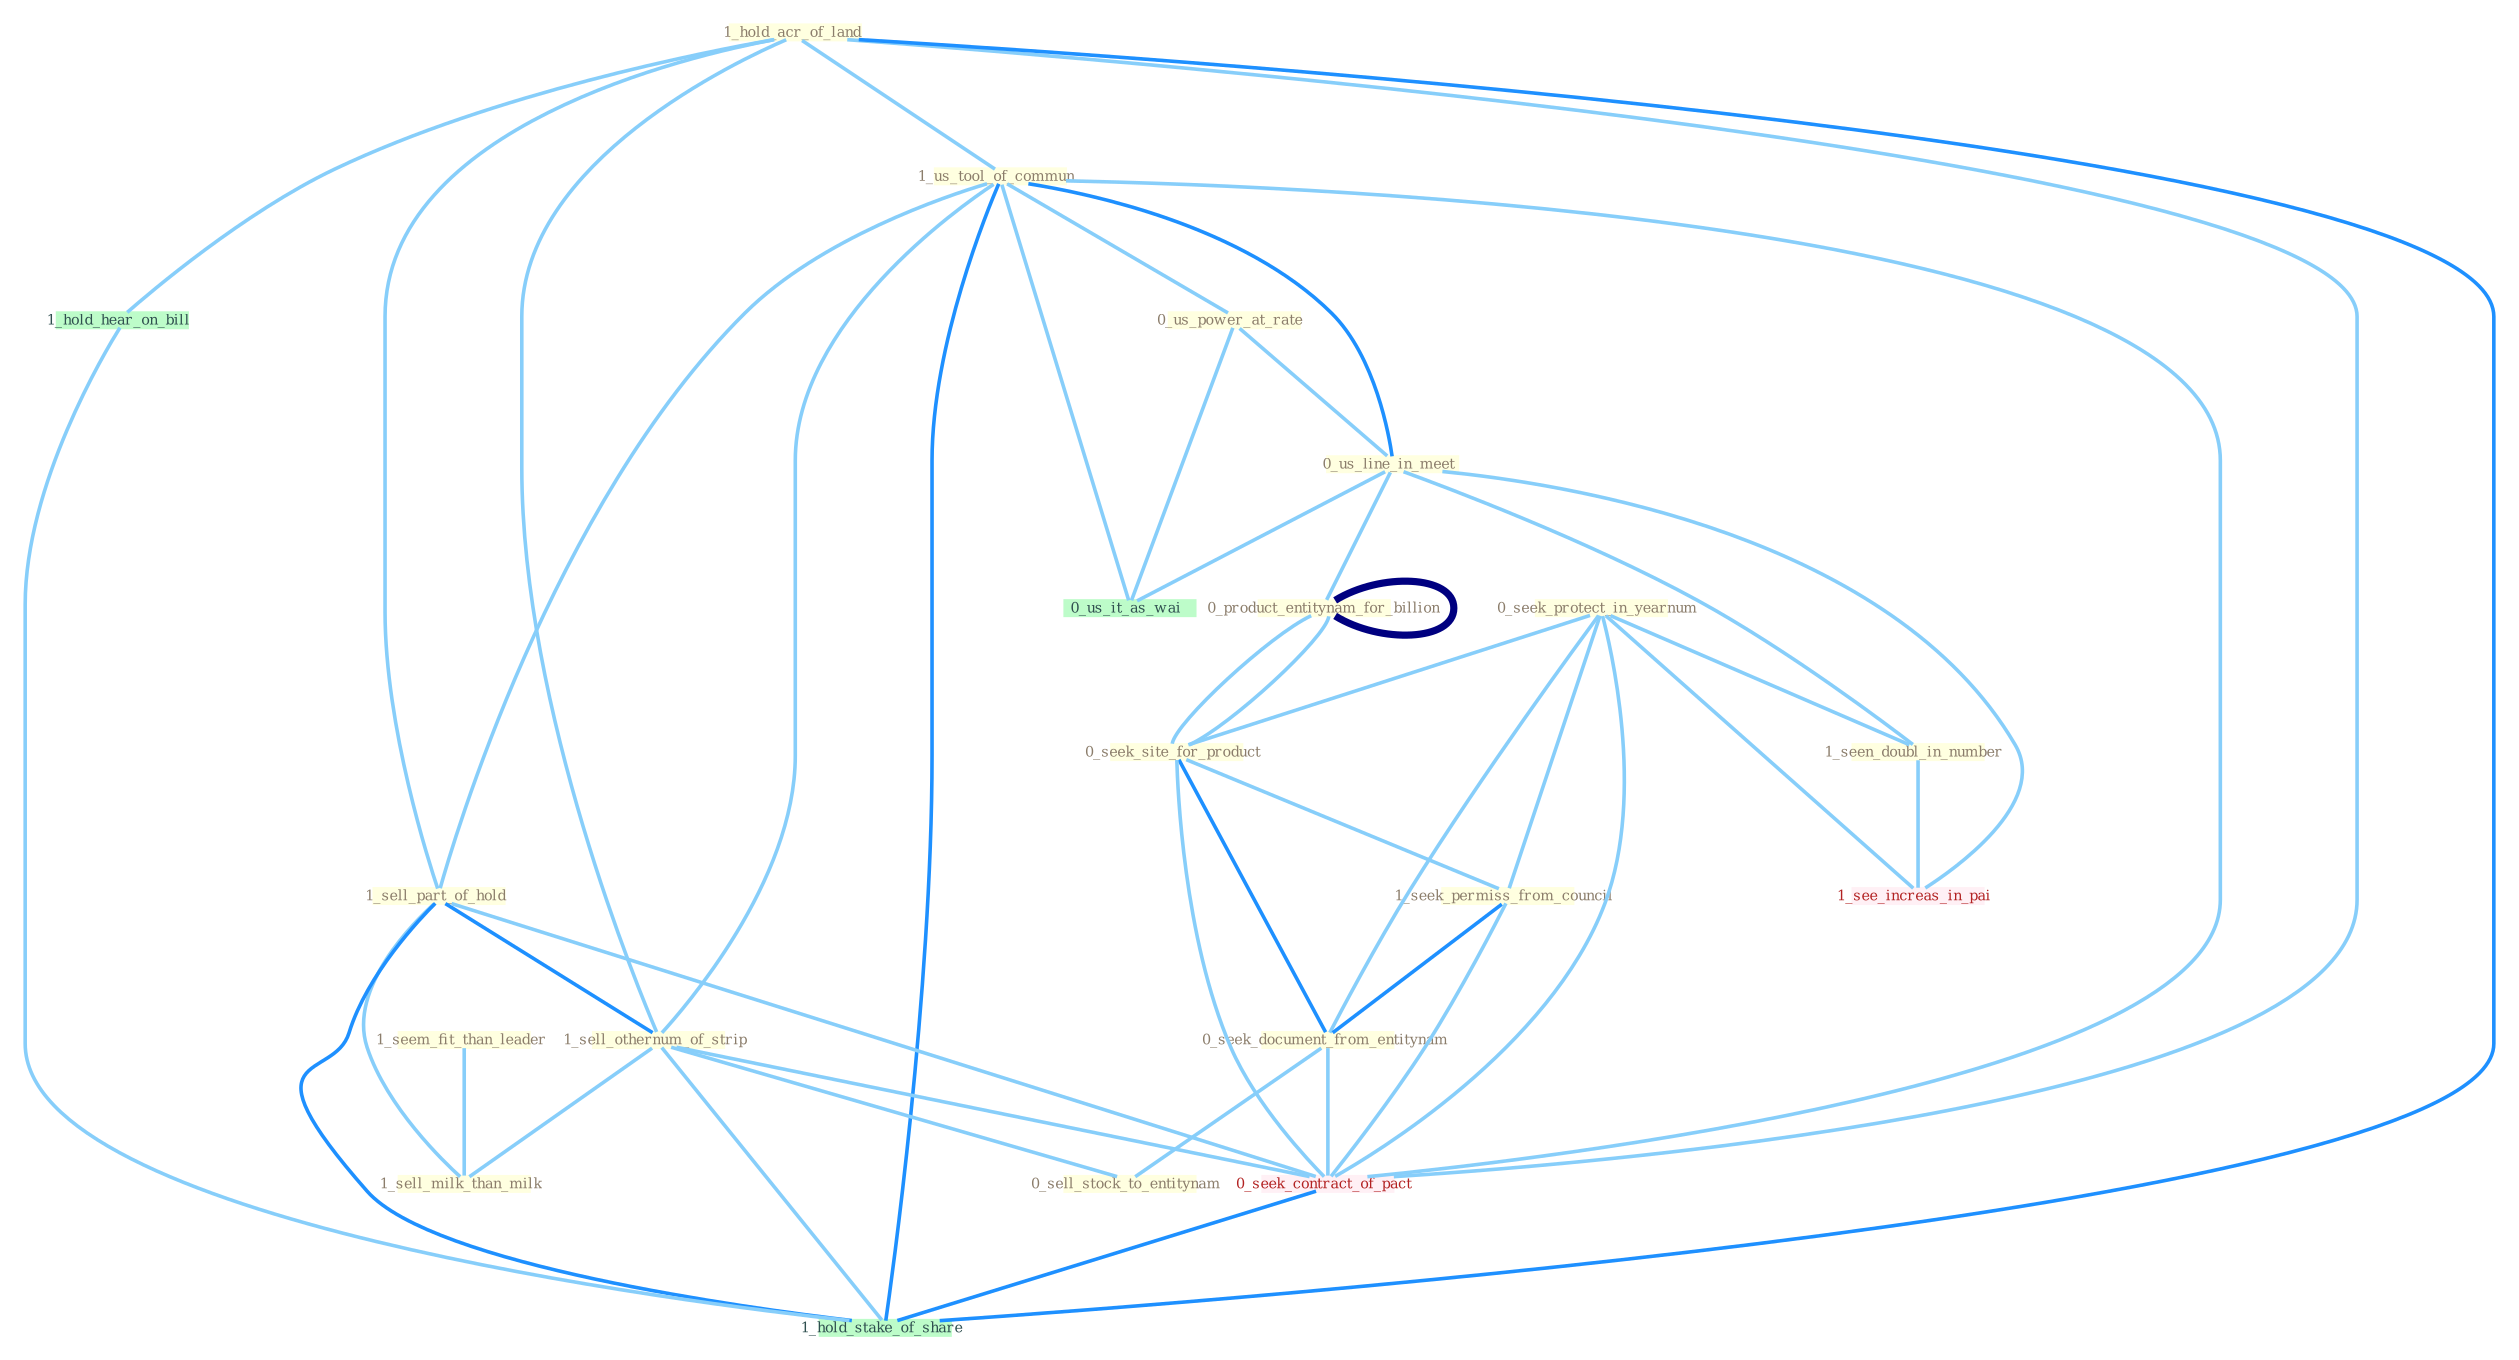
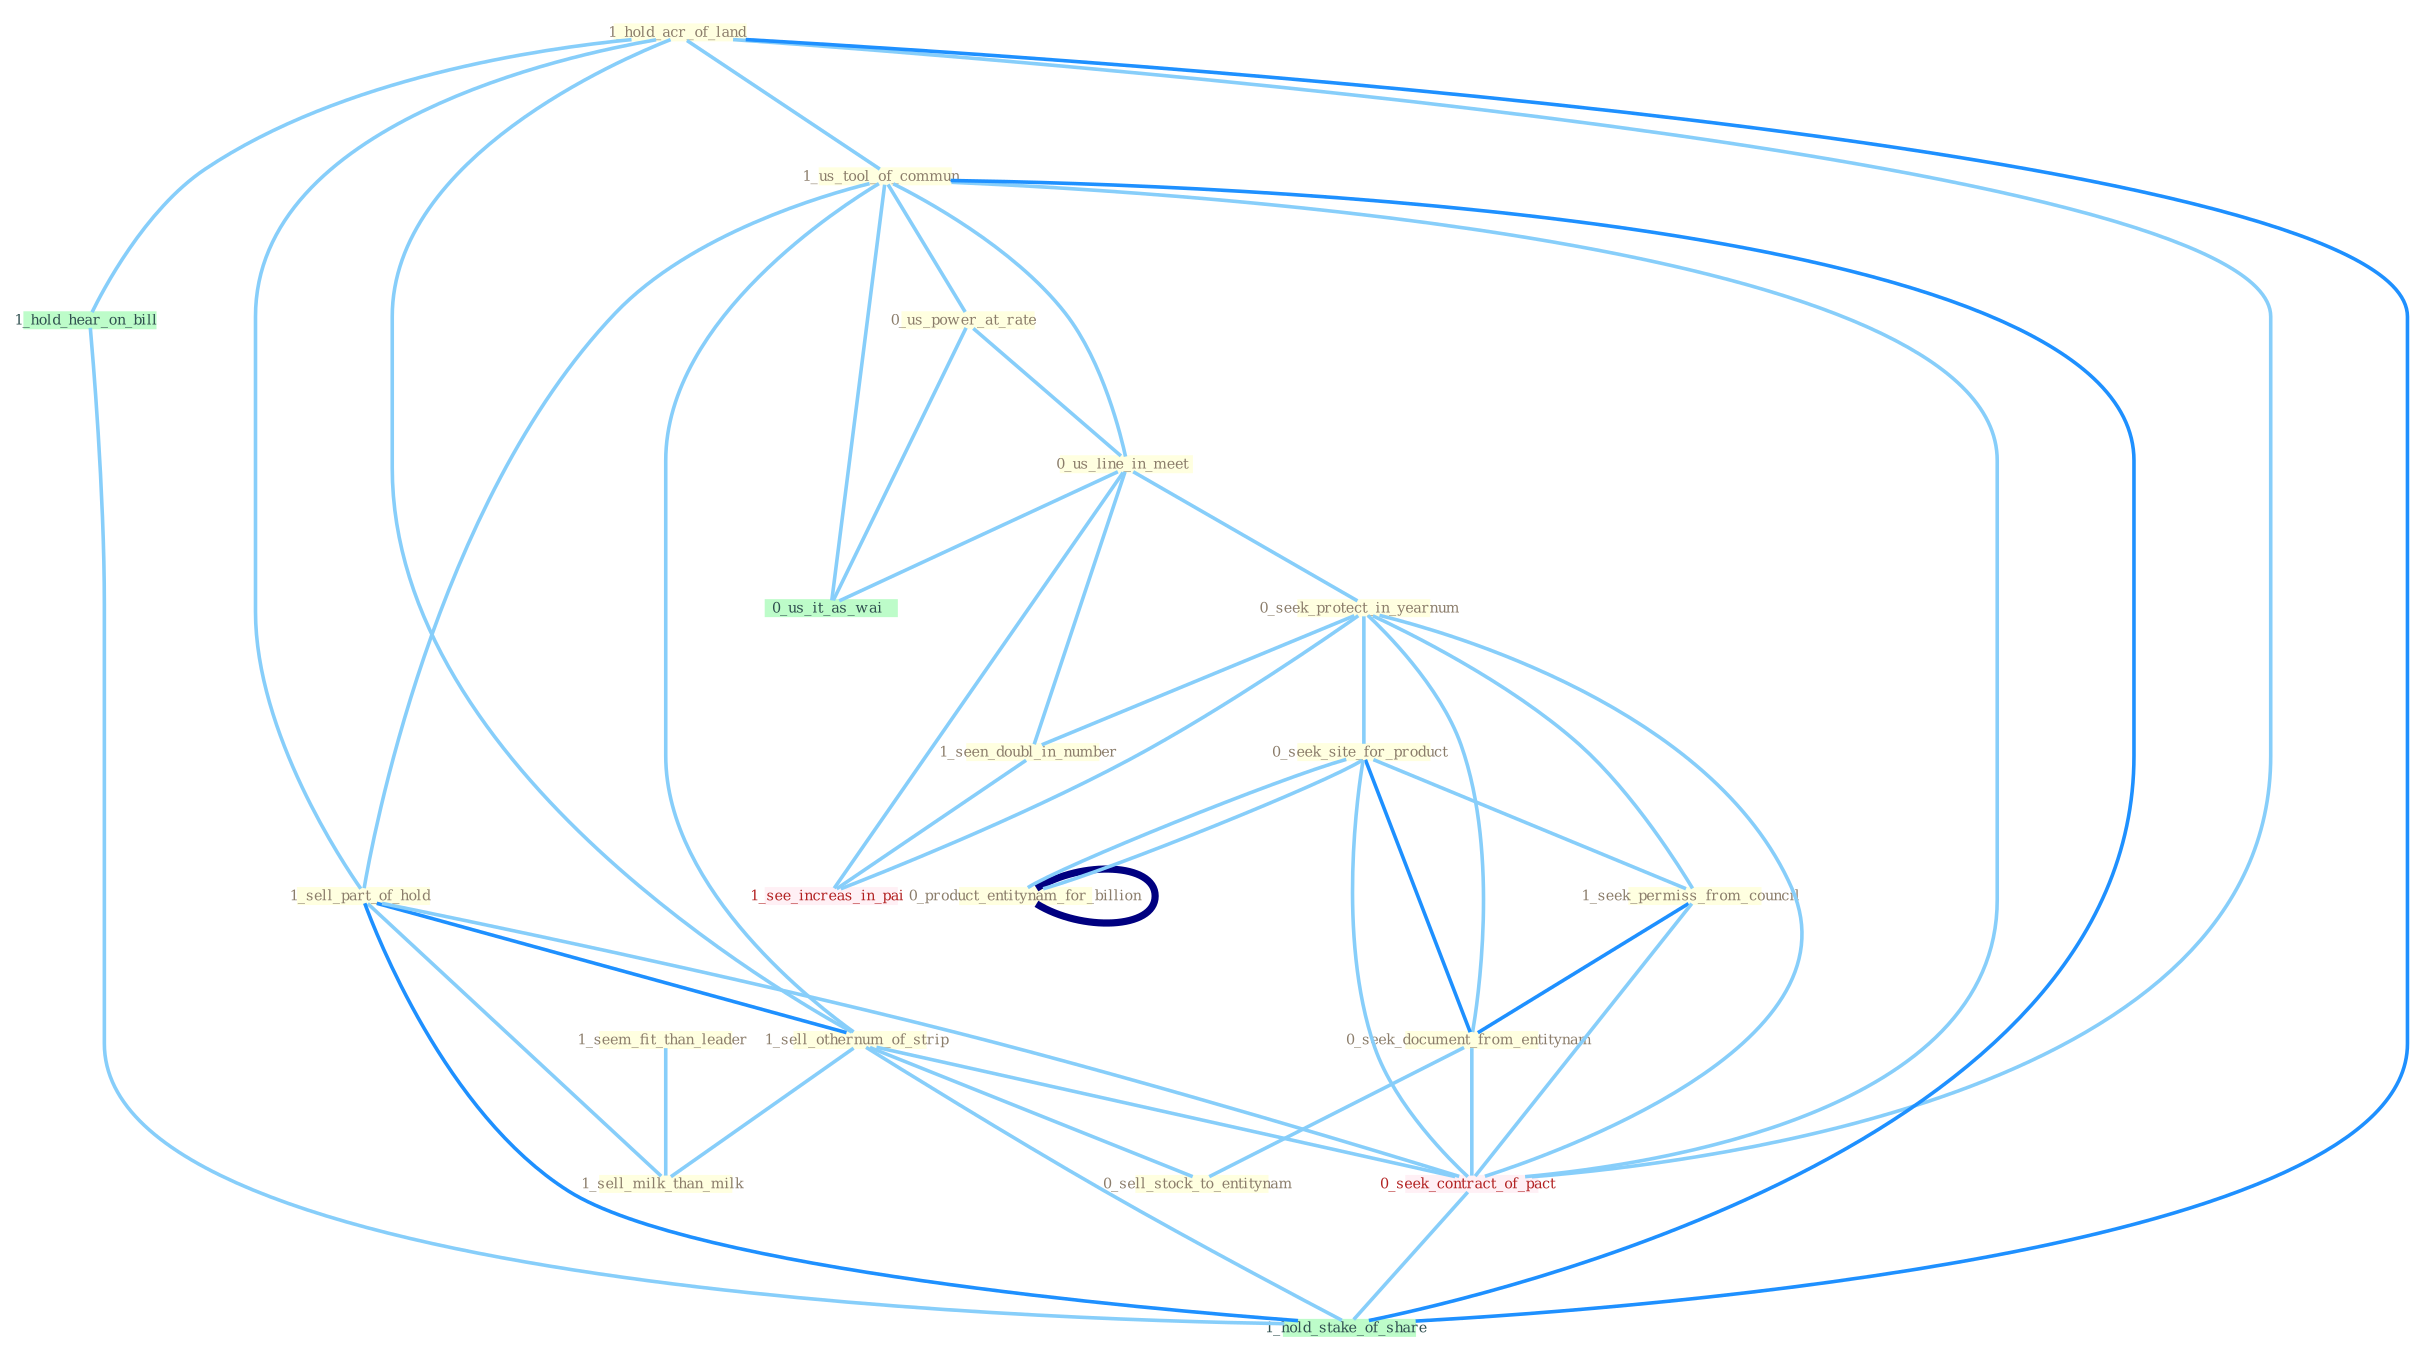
edge "1_us_tool_of_commun" -- "0_us_line_in_meet": color #1e90ff -> #87cefa
edge "0_us_line_in_meet" -- "0_product_entitynam_for_billion": now "0_us_line_in_meet" -- "0_seek_protect_in_yearnum"
edge "0_seek_contract_of_pact" -- "1_hold_stake_of_share": color #1e90ff -> #87cefa
